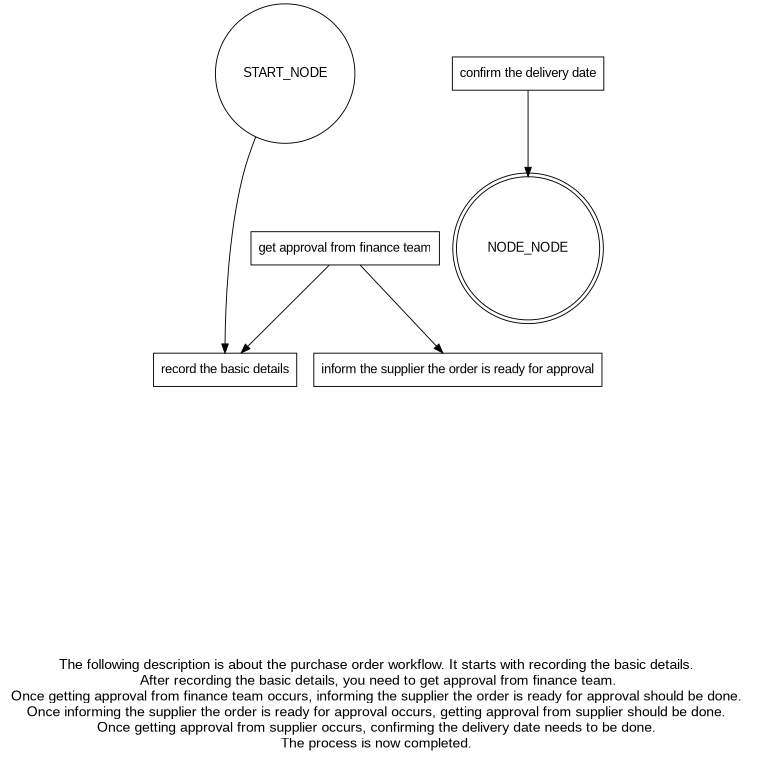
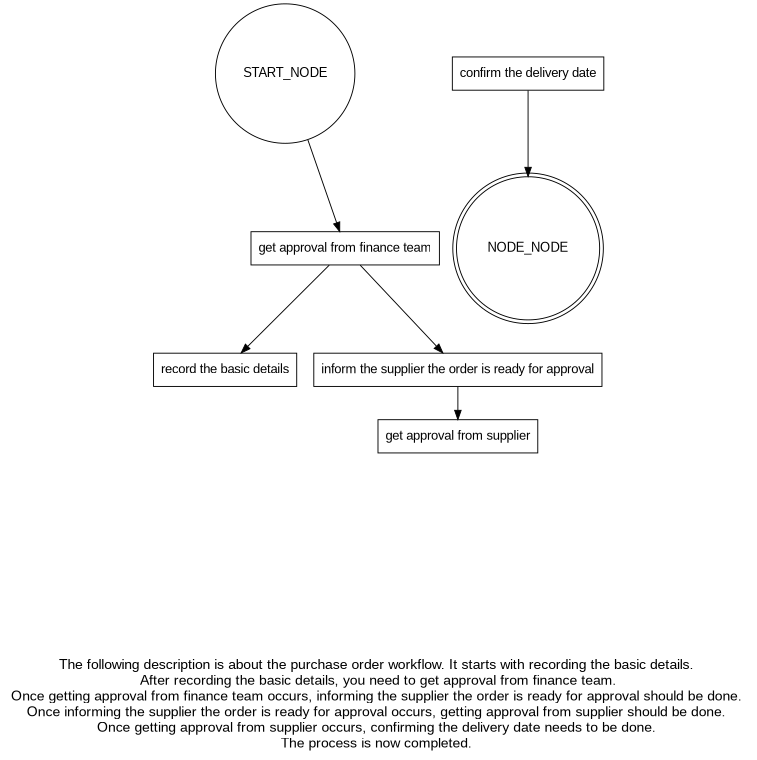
edge "START_NODE" -> "record the basic details": now "START_NODE" -> "get approval from finance team"
node "get approval from supplier": added
